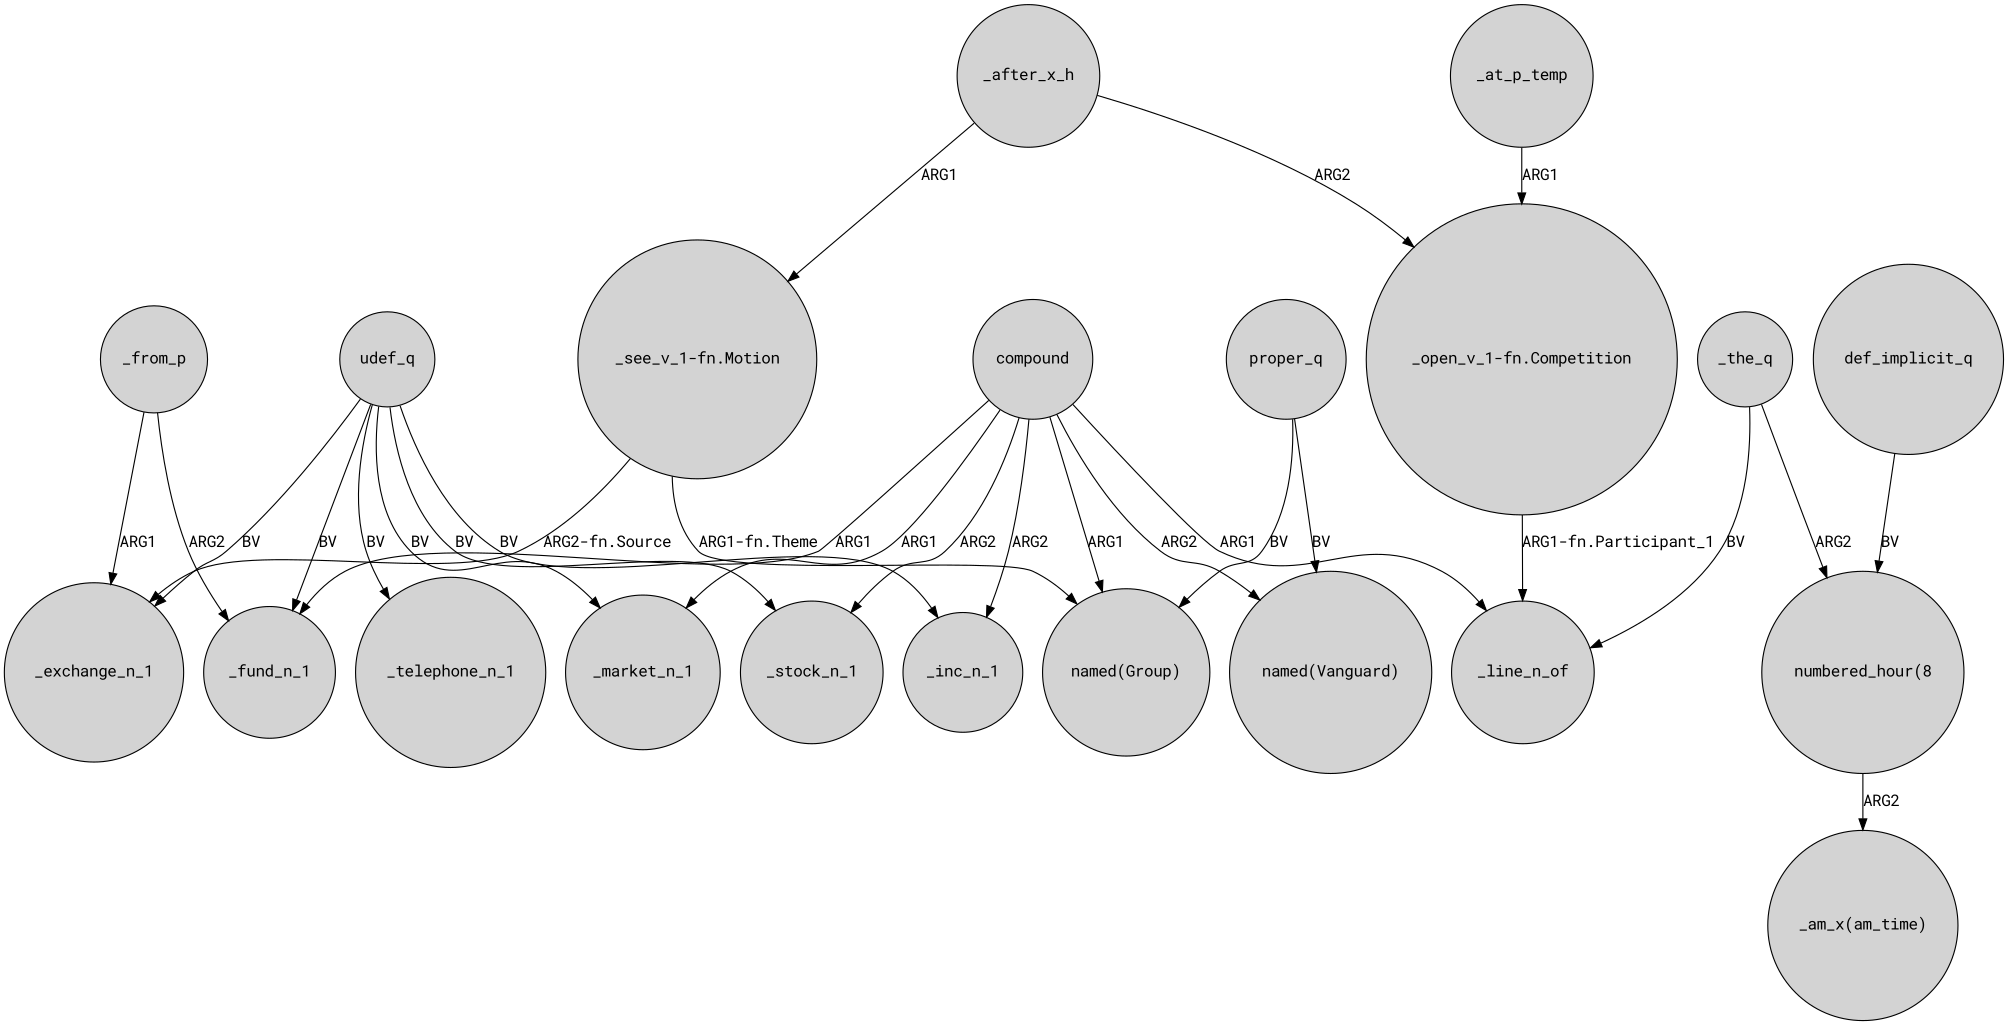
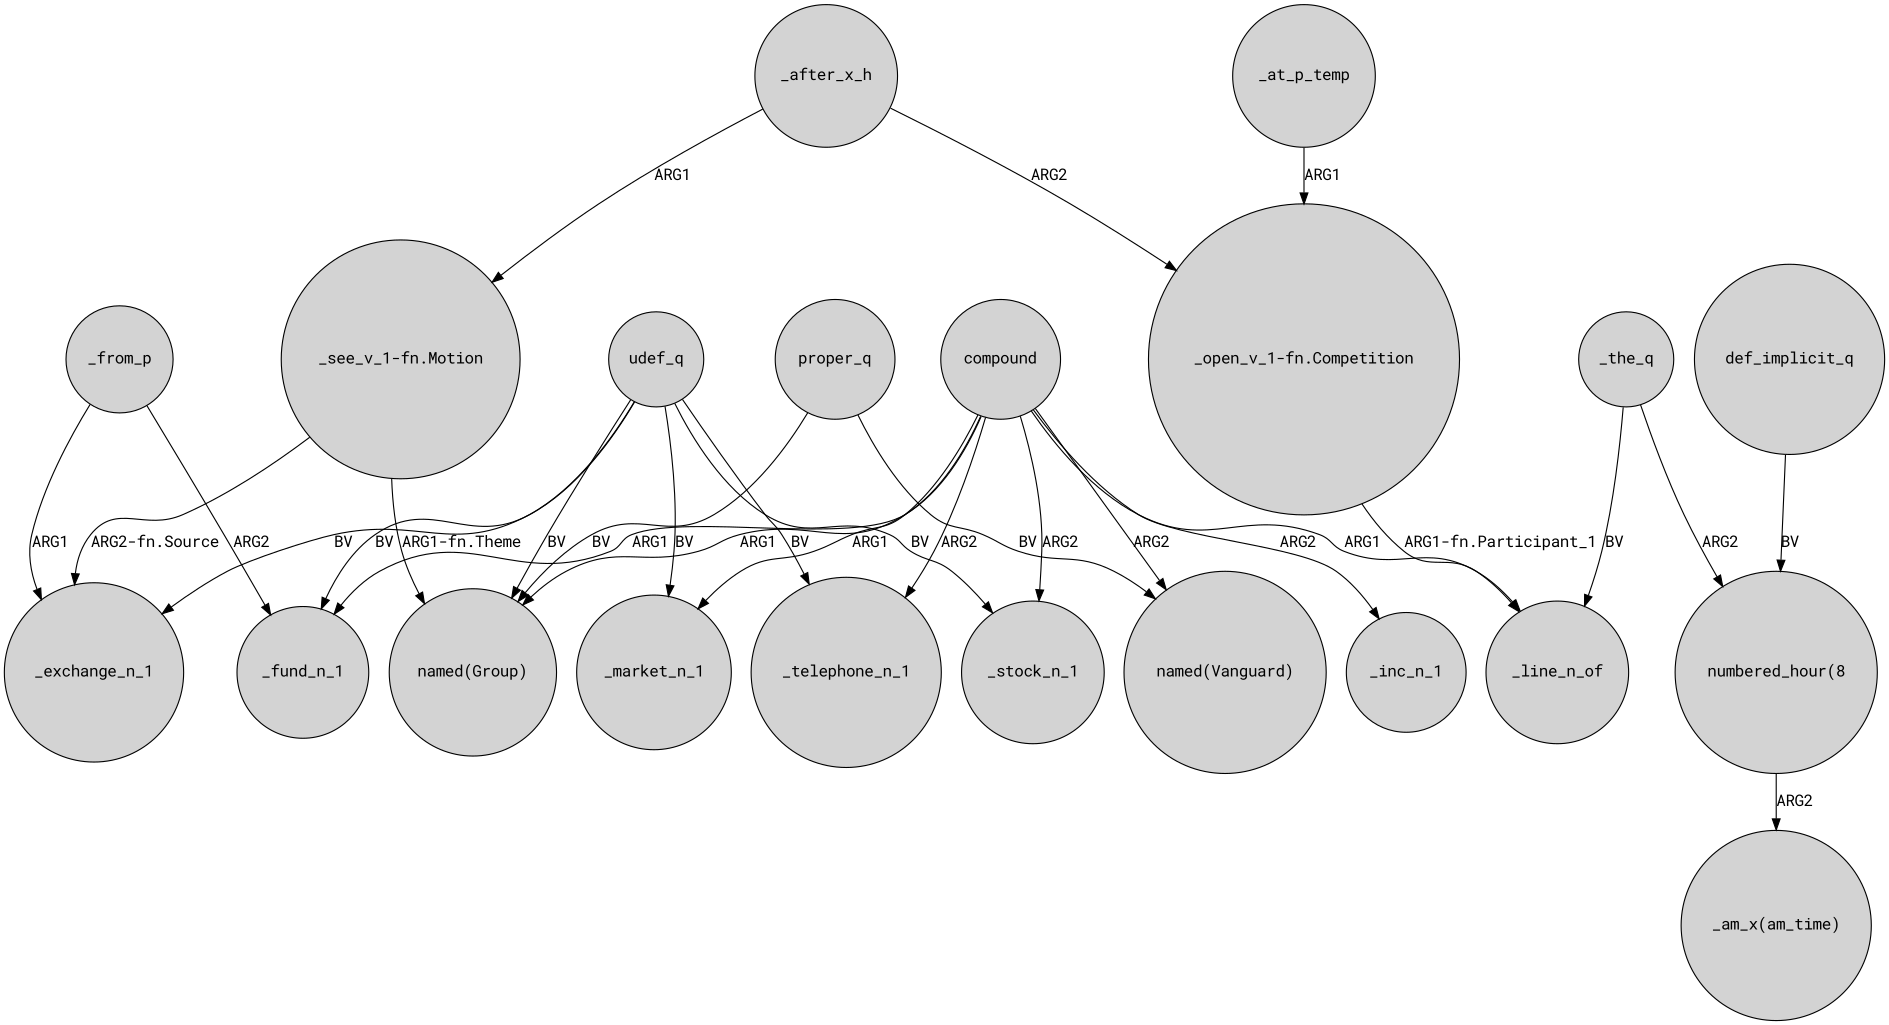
edge "compound" -> "_telephone_n_1": added, label "ARG2"
edge "udef_q" -> "_inc_n_1": now "udef_q" -> "named(Group)"
